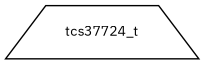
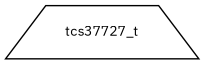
node "tcs37724_t": label "tcs37724_t" -> "tcs37727_t"
